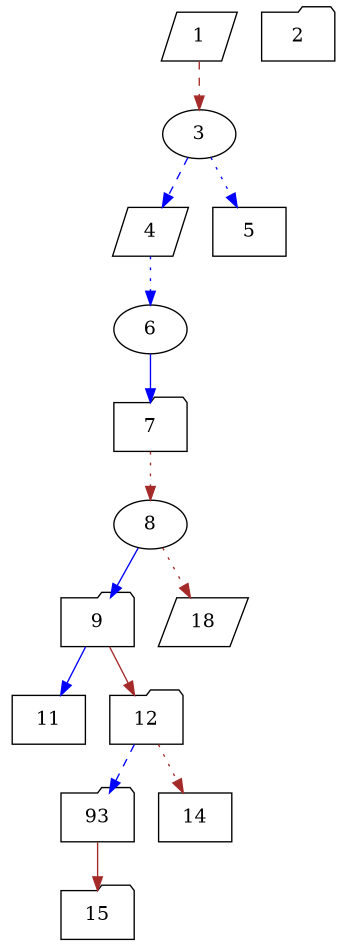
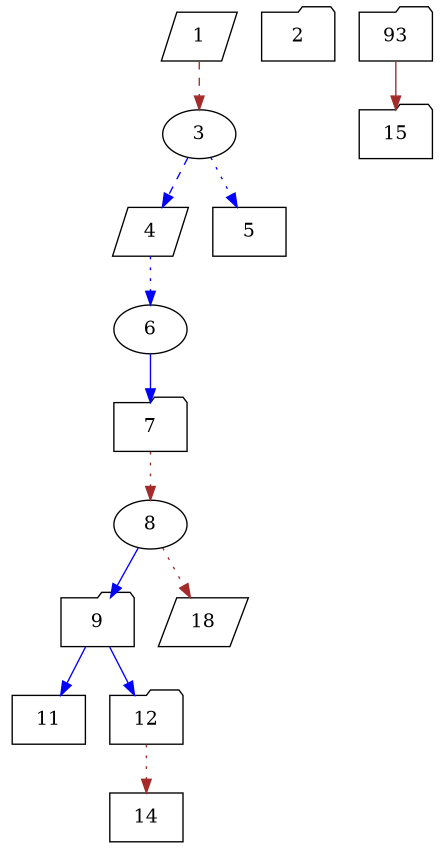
edge "9" -> "12": color brown -> blue
edge "12" -> "93": removed
